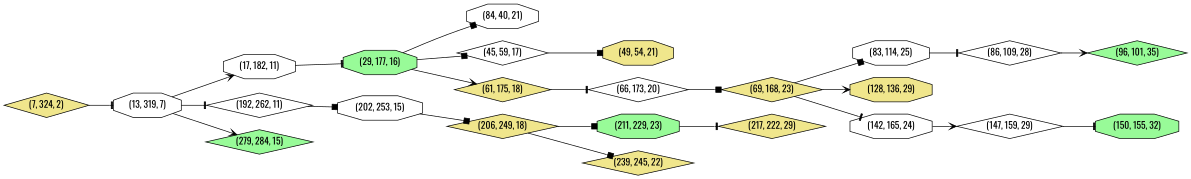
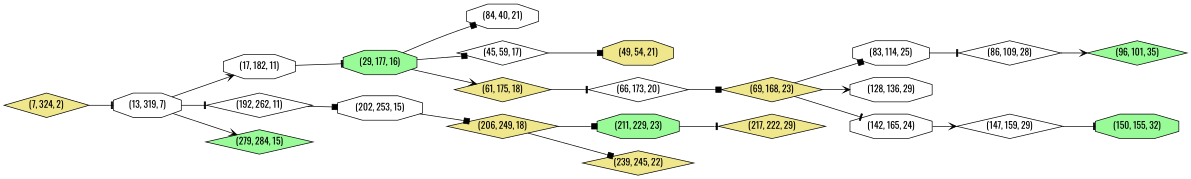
node "(128, 136, 29)": fillcolor khaki -> white
